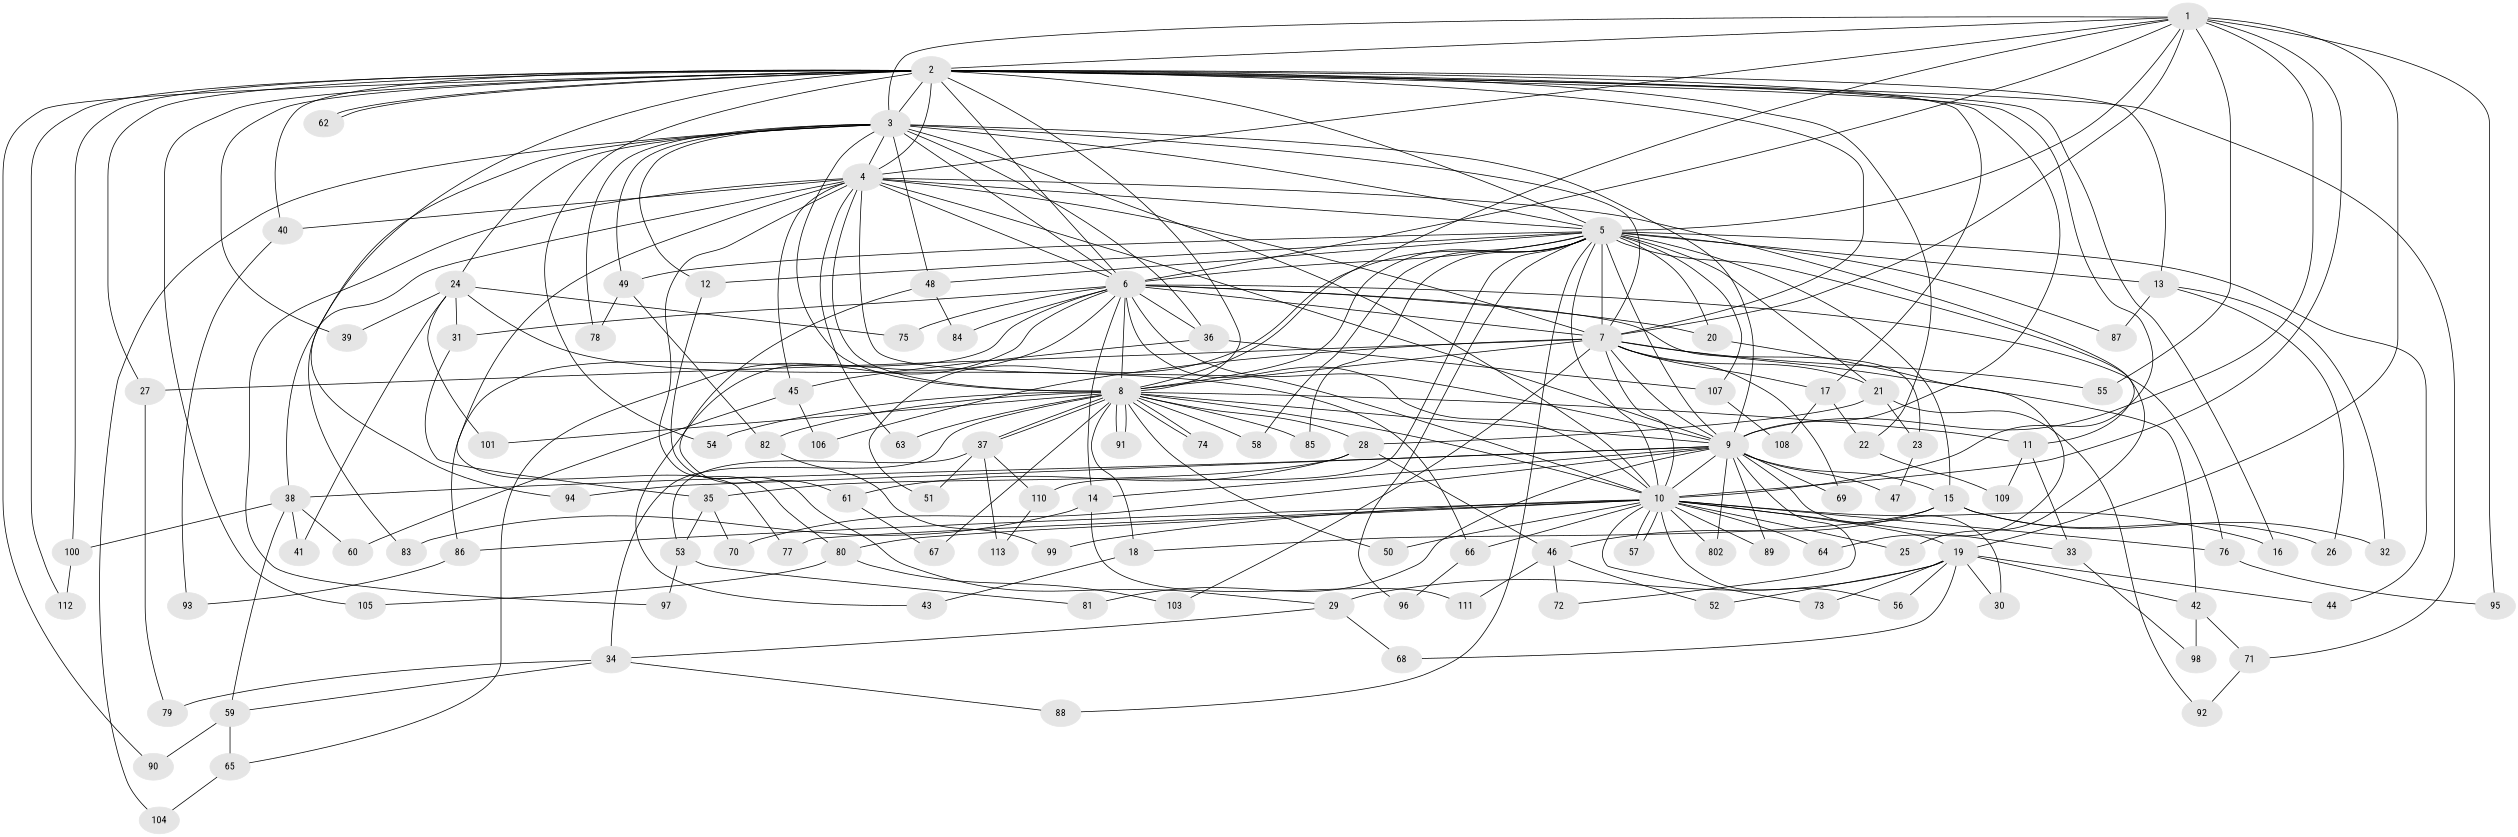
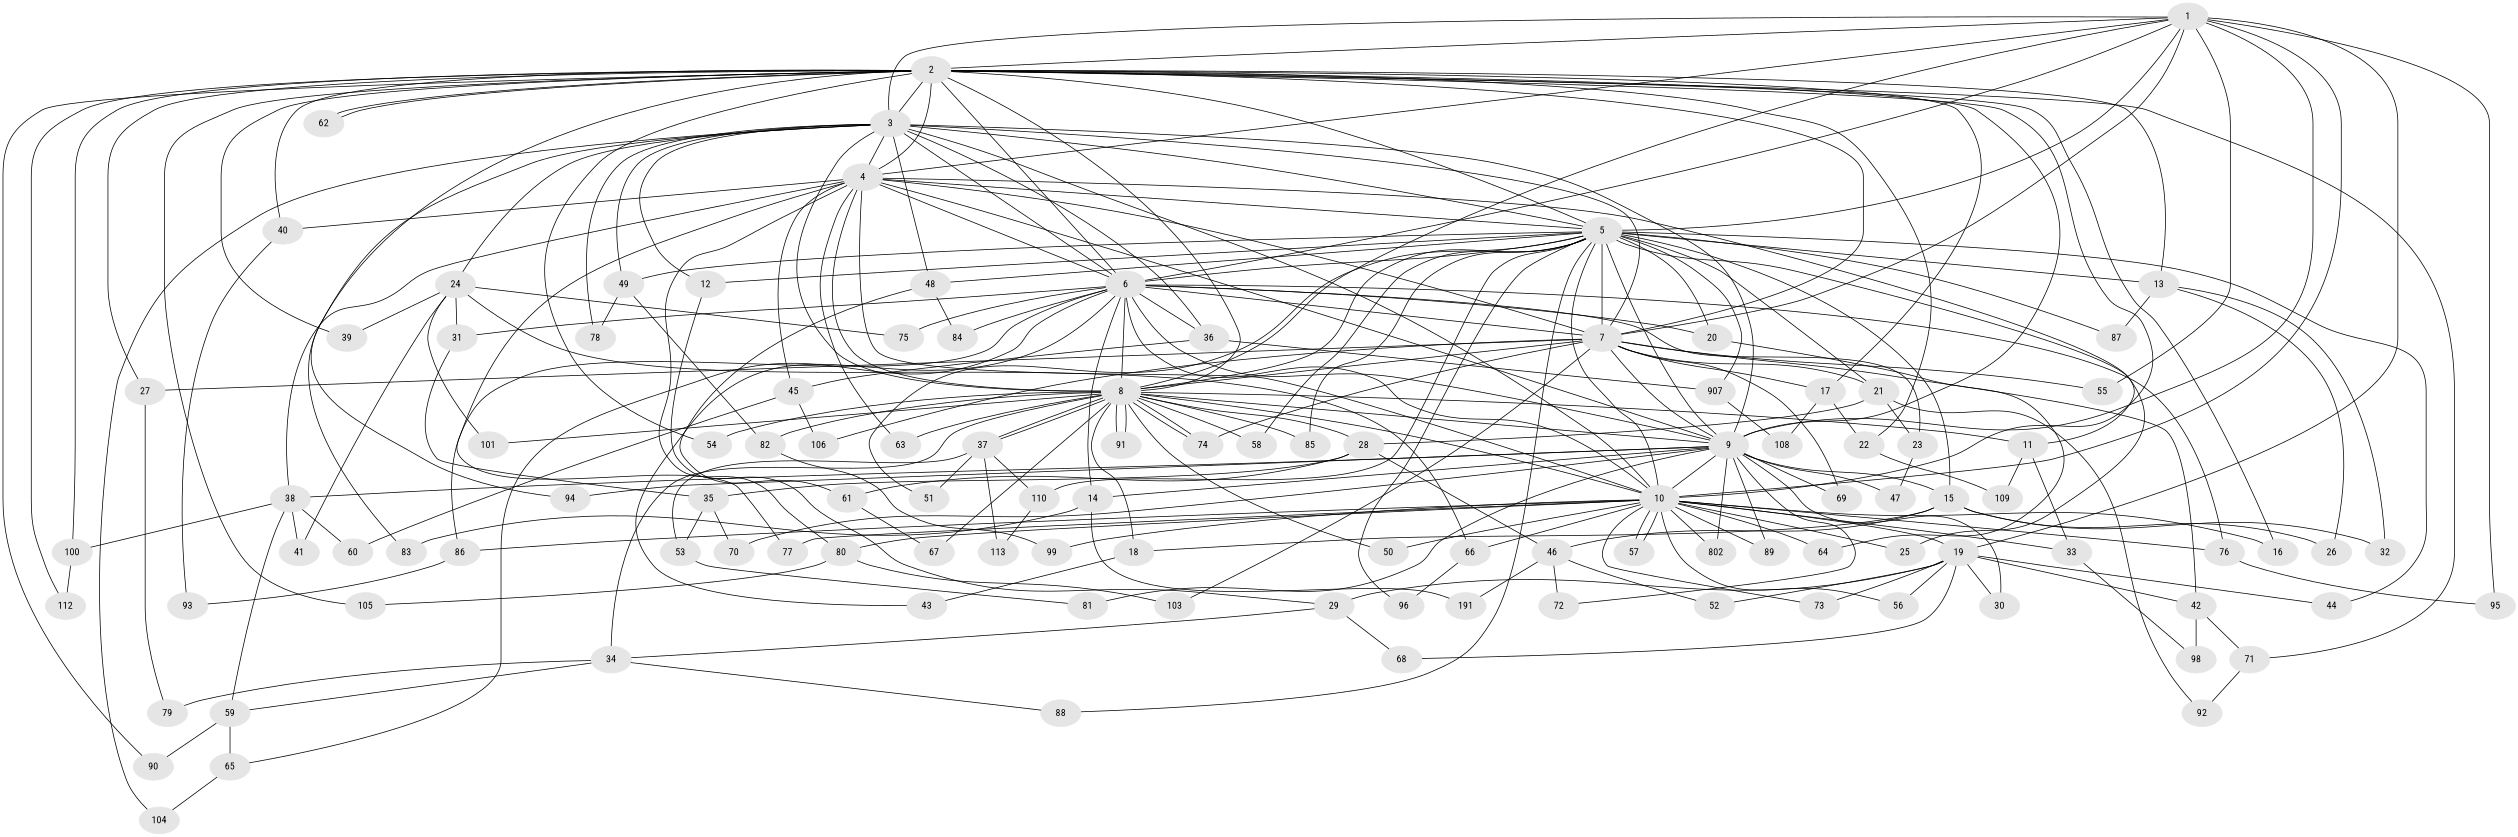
node "107": label "107" -> "907"
edge "7" -- "10": now "7" -- "74"
node "97": removed
node "111": label "111" -> "191"
